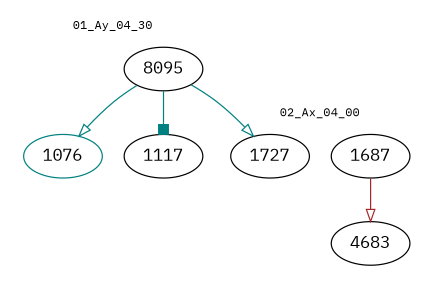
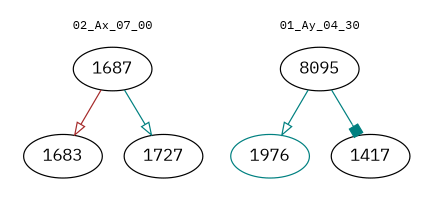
edge "8095" -> "1727": now "1687" -> "1727"
cluster "02_Ax_04_00": label "02_Ax_04_00" -> "02_Ax_07_00"
node "1076": label "1076" -> "1976"
node "1117": label "1117" -> "1417"
node "4683": label "4683" -> "1683"
